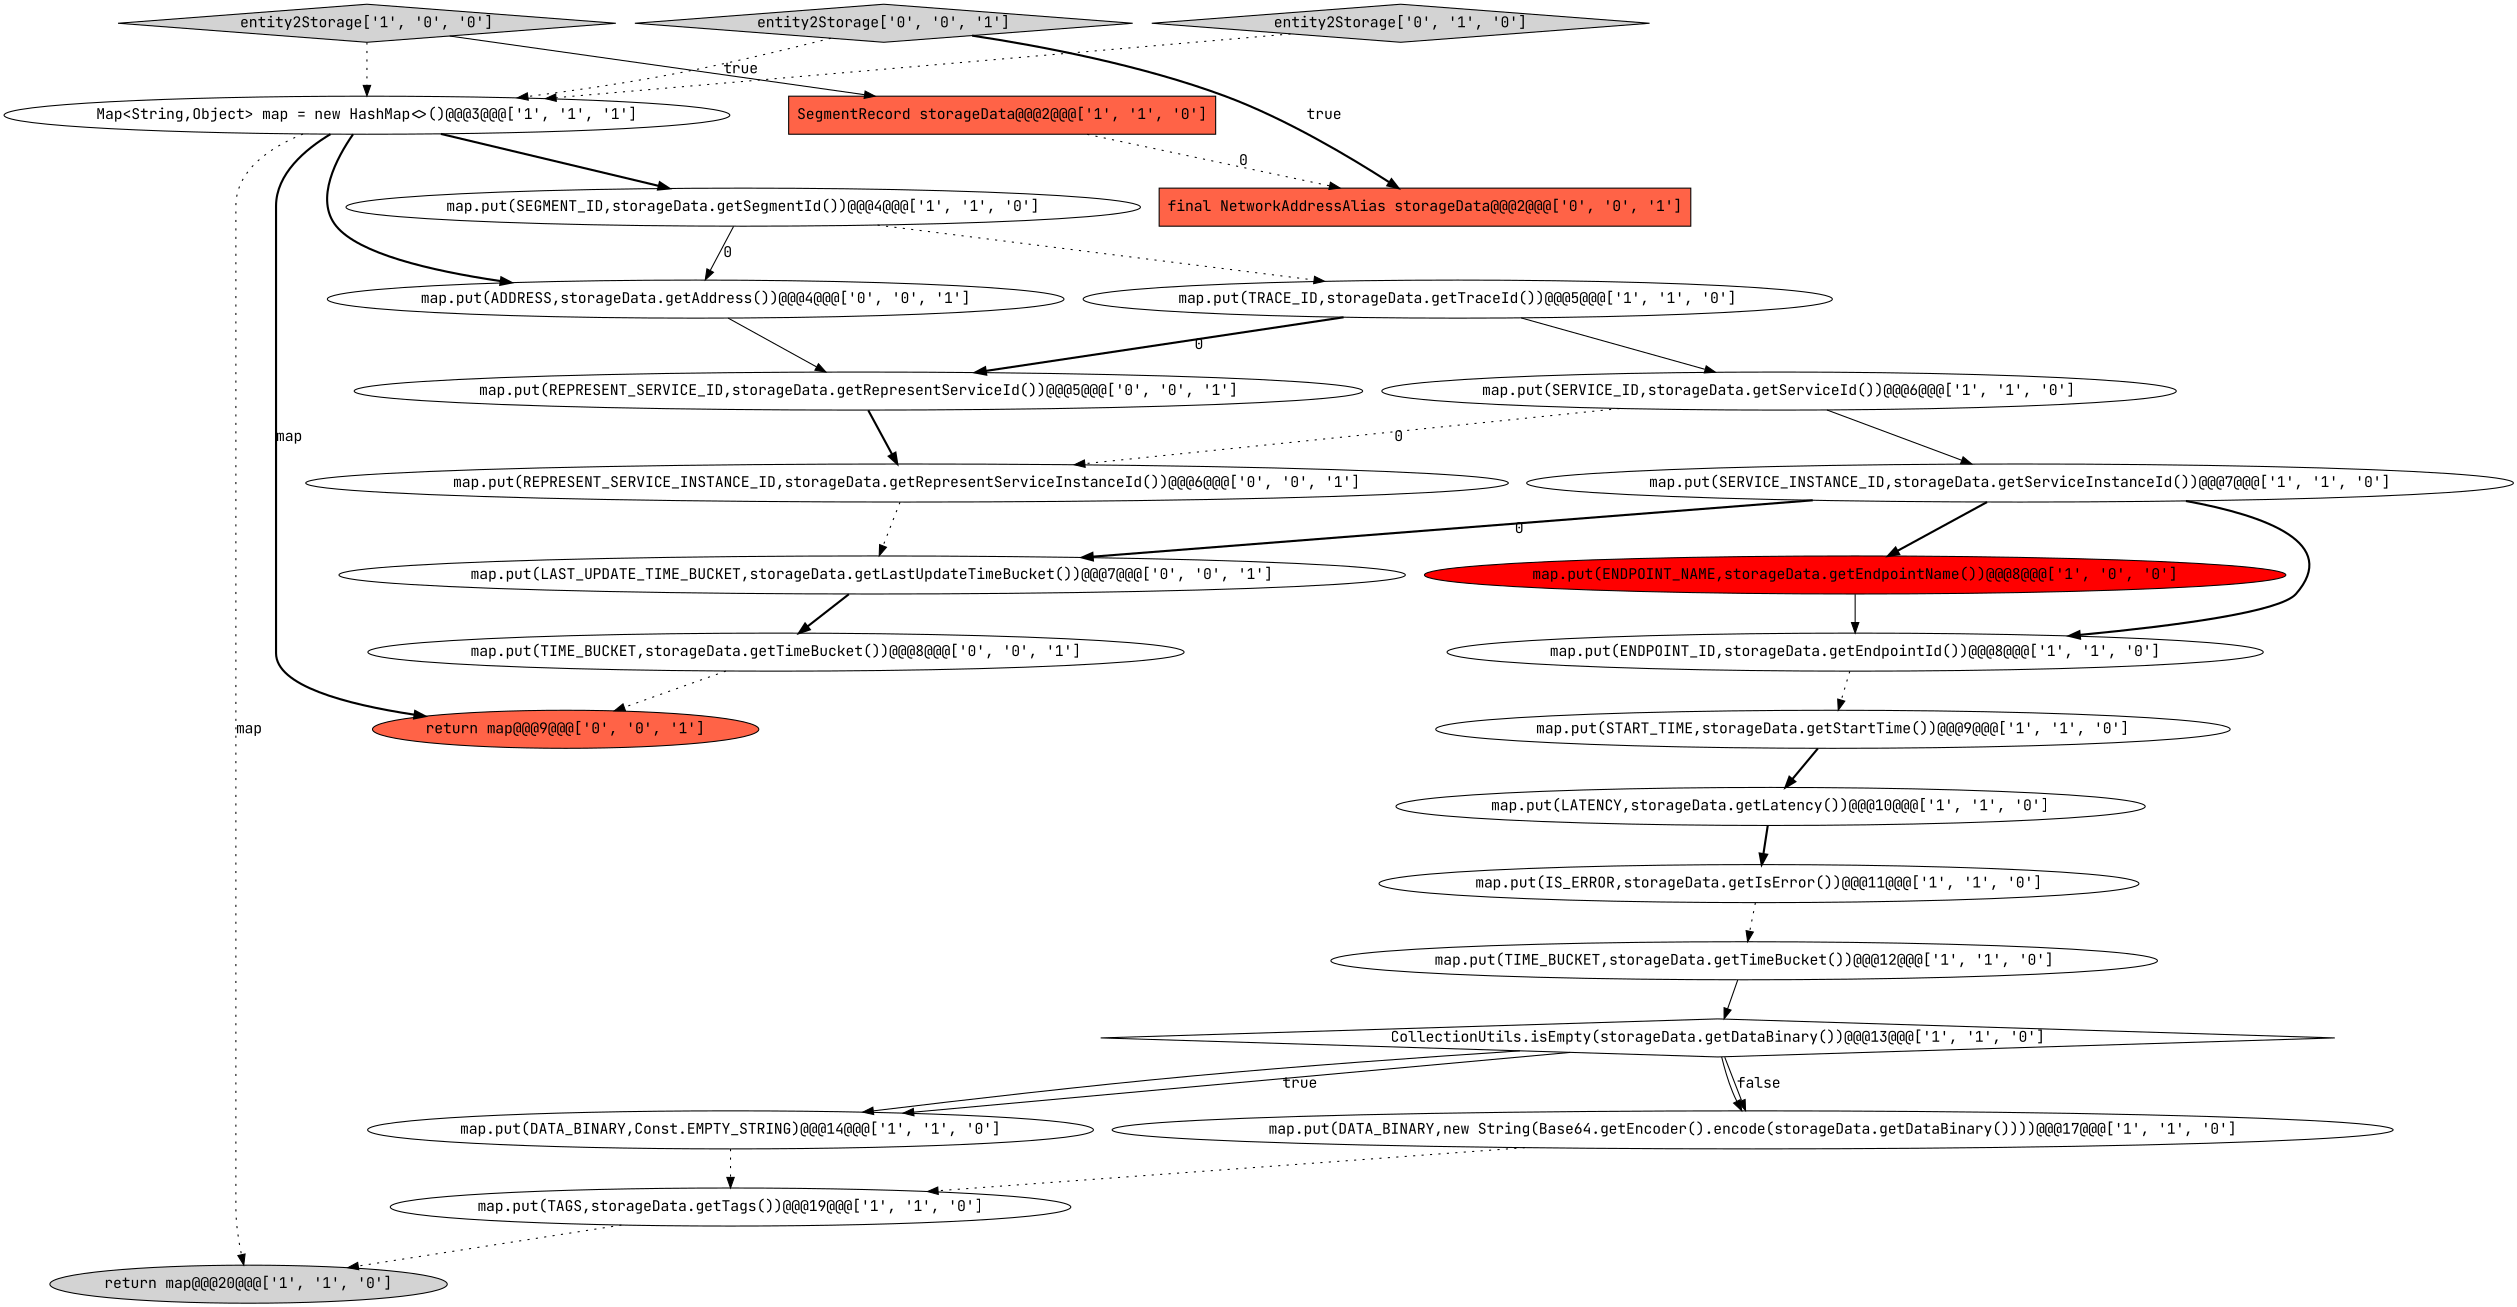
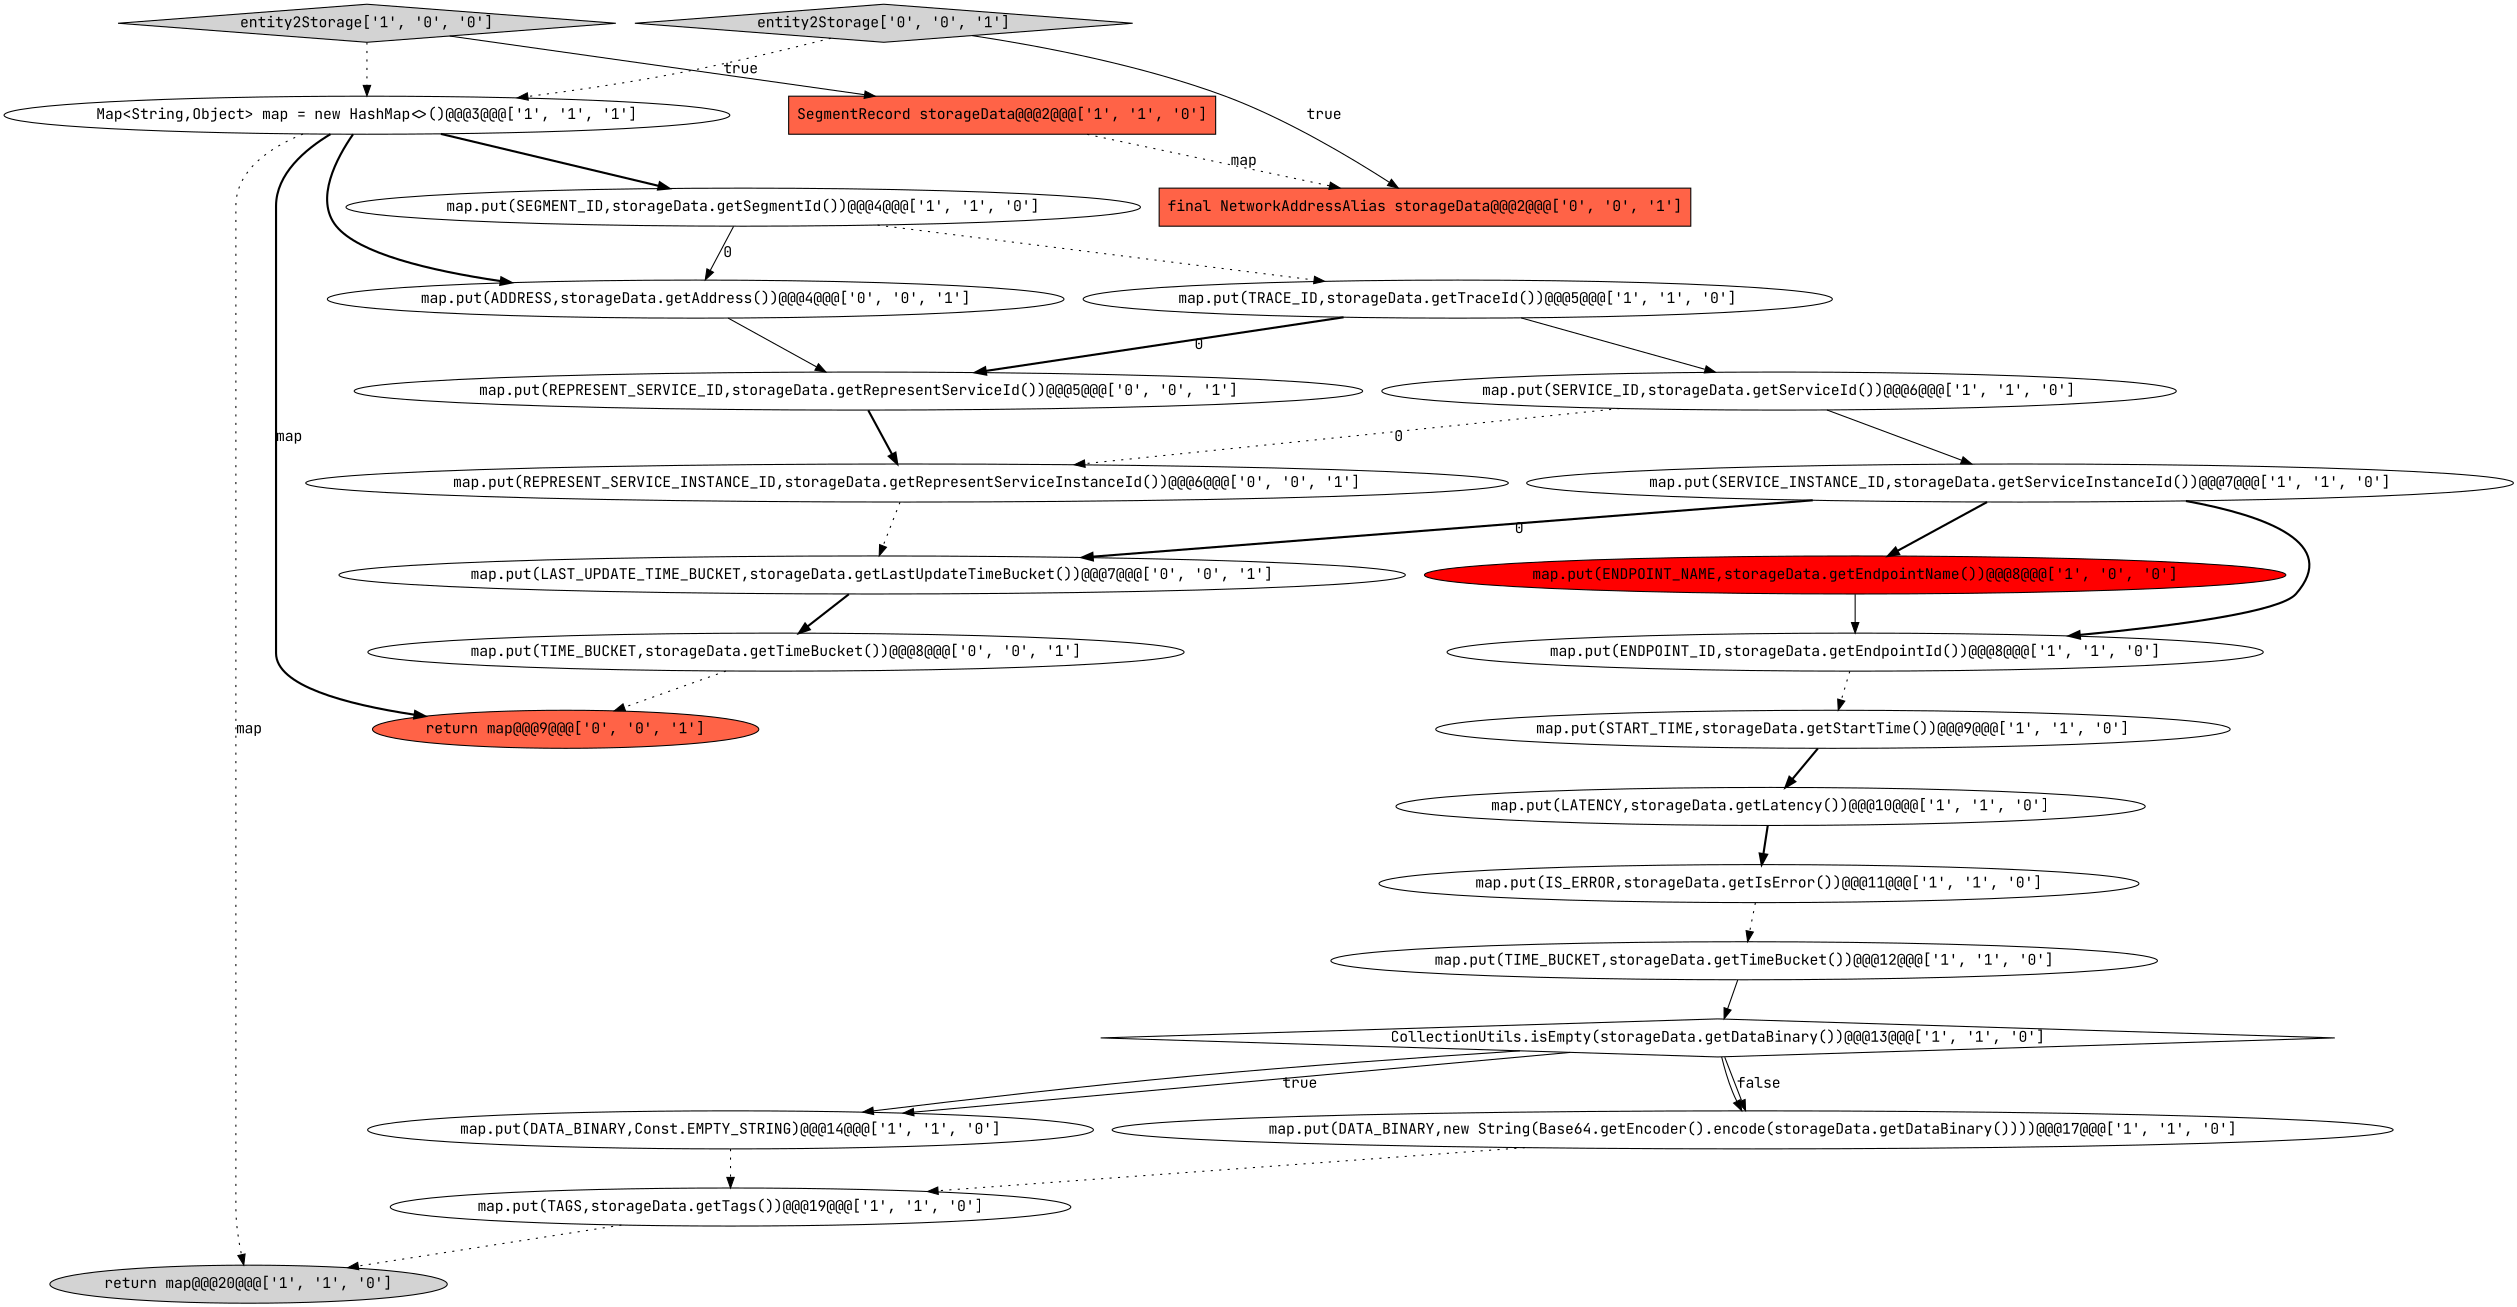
node "entity2Storage['0', '1', '0']": removed
edge "entity2Storage['0', '0', '1']" -> "final NetworkAddressAlias storageData@@@2@@@['0', '0', '1']": style bold -> solid
edge "SegmentRecord storageData@@@2@@@['1', '1', '0']" -> "final NetworkAddressAlias storageData@@@2@@@['0', '0', '1']": label "0" -> "map"
